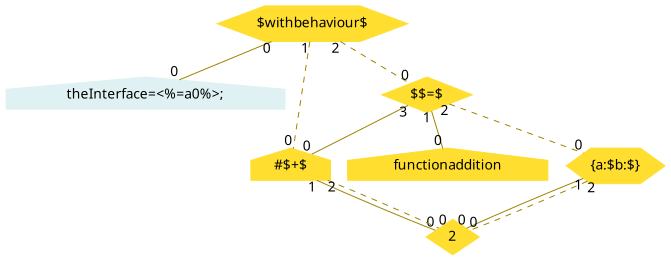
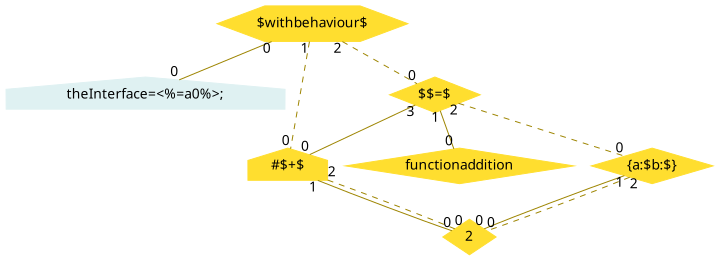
node "functionaddition": shape house -> diamond
node "{a:$b:$}": shape hexagon -> diamond
